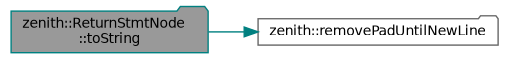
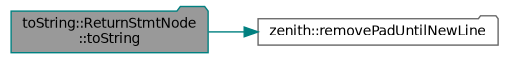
node "zenith::ReturnStmtNode ::toString": label "zenith::ReturnStmtNode ::toString" -> "toString::ReturnStmtNode ::toString"
